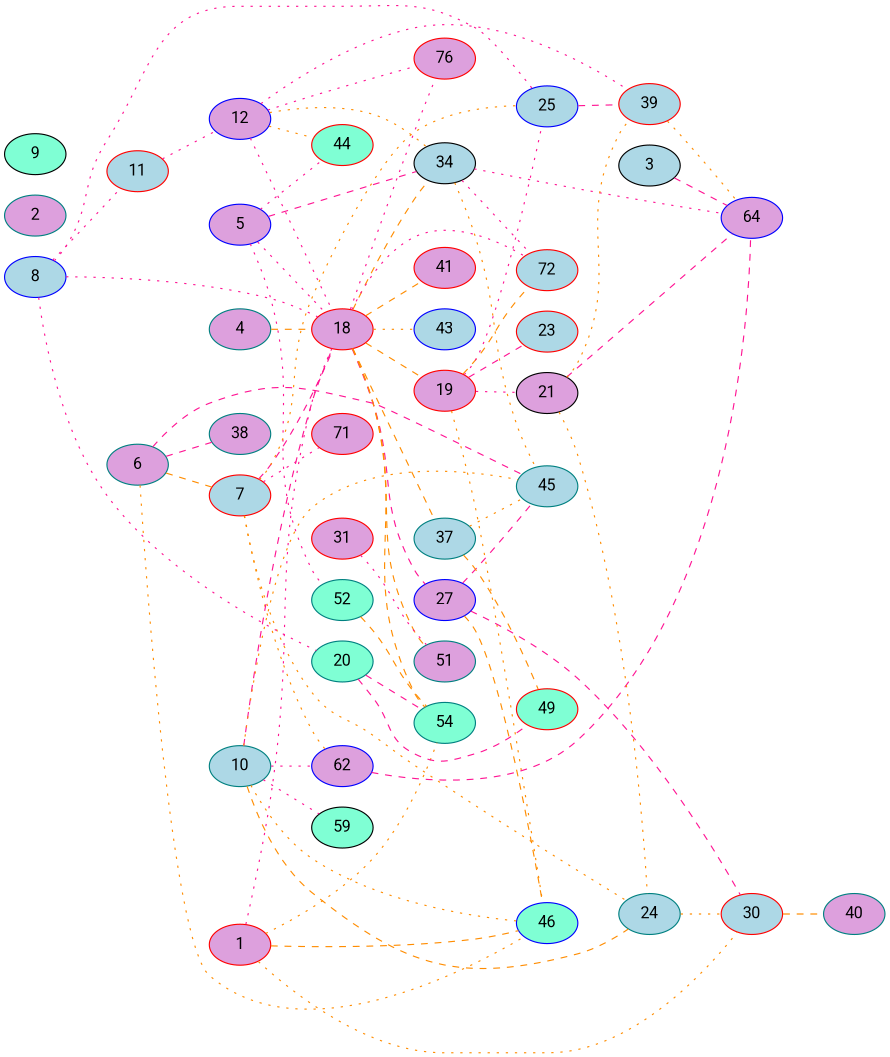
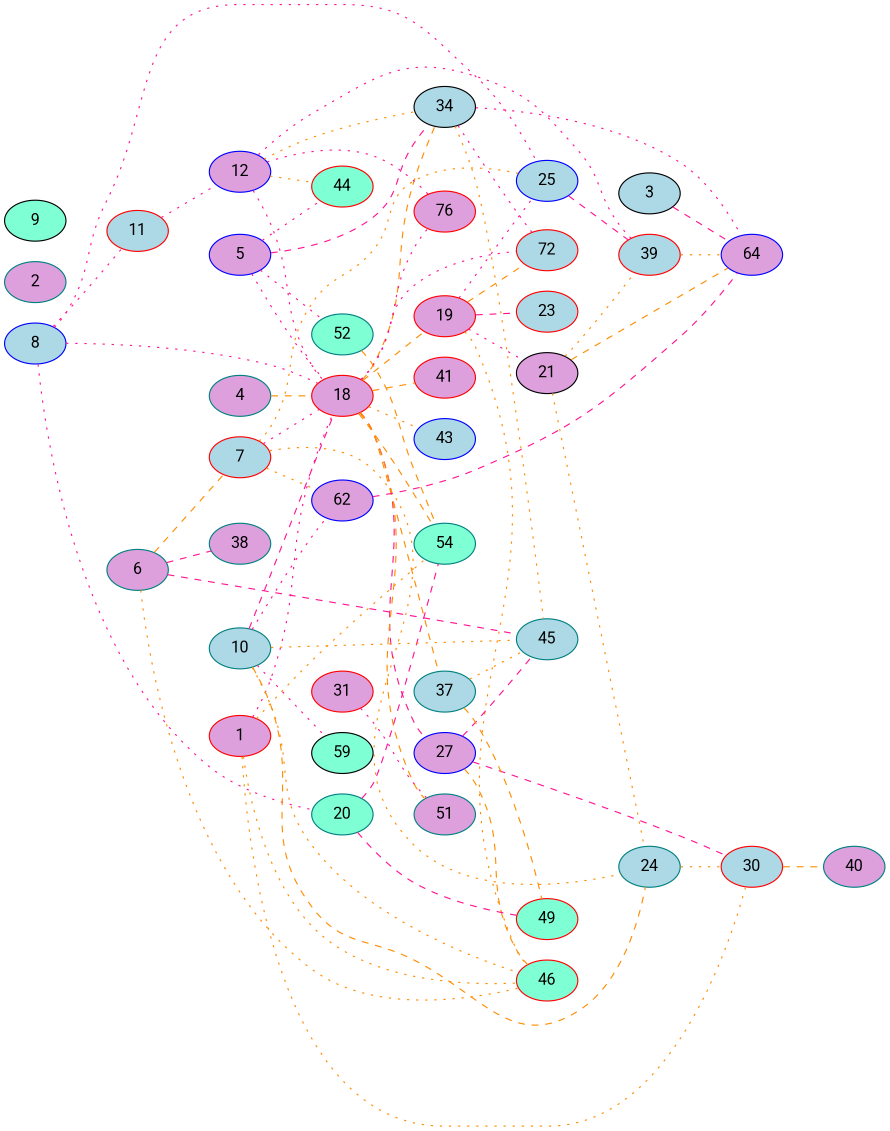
edge "64" -- "21": color deeppink -> darkorange
edge "18" -- "7": style dashed -> dotted
node "71": removed
node "46": color blue -> red
edge "46" -- "1": style dashed -> dotted
